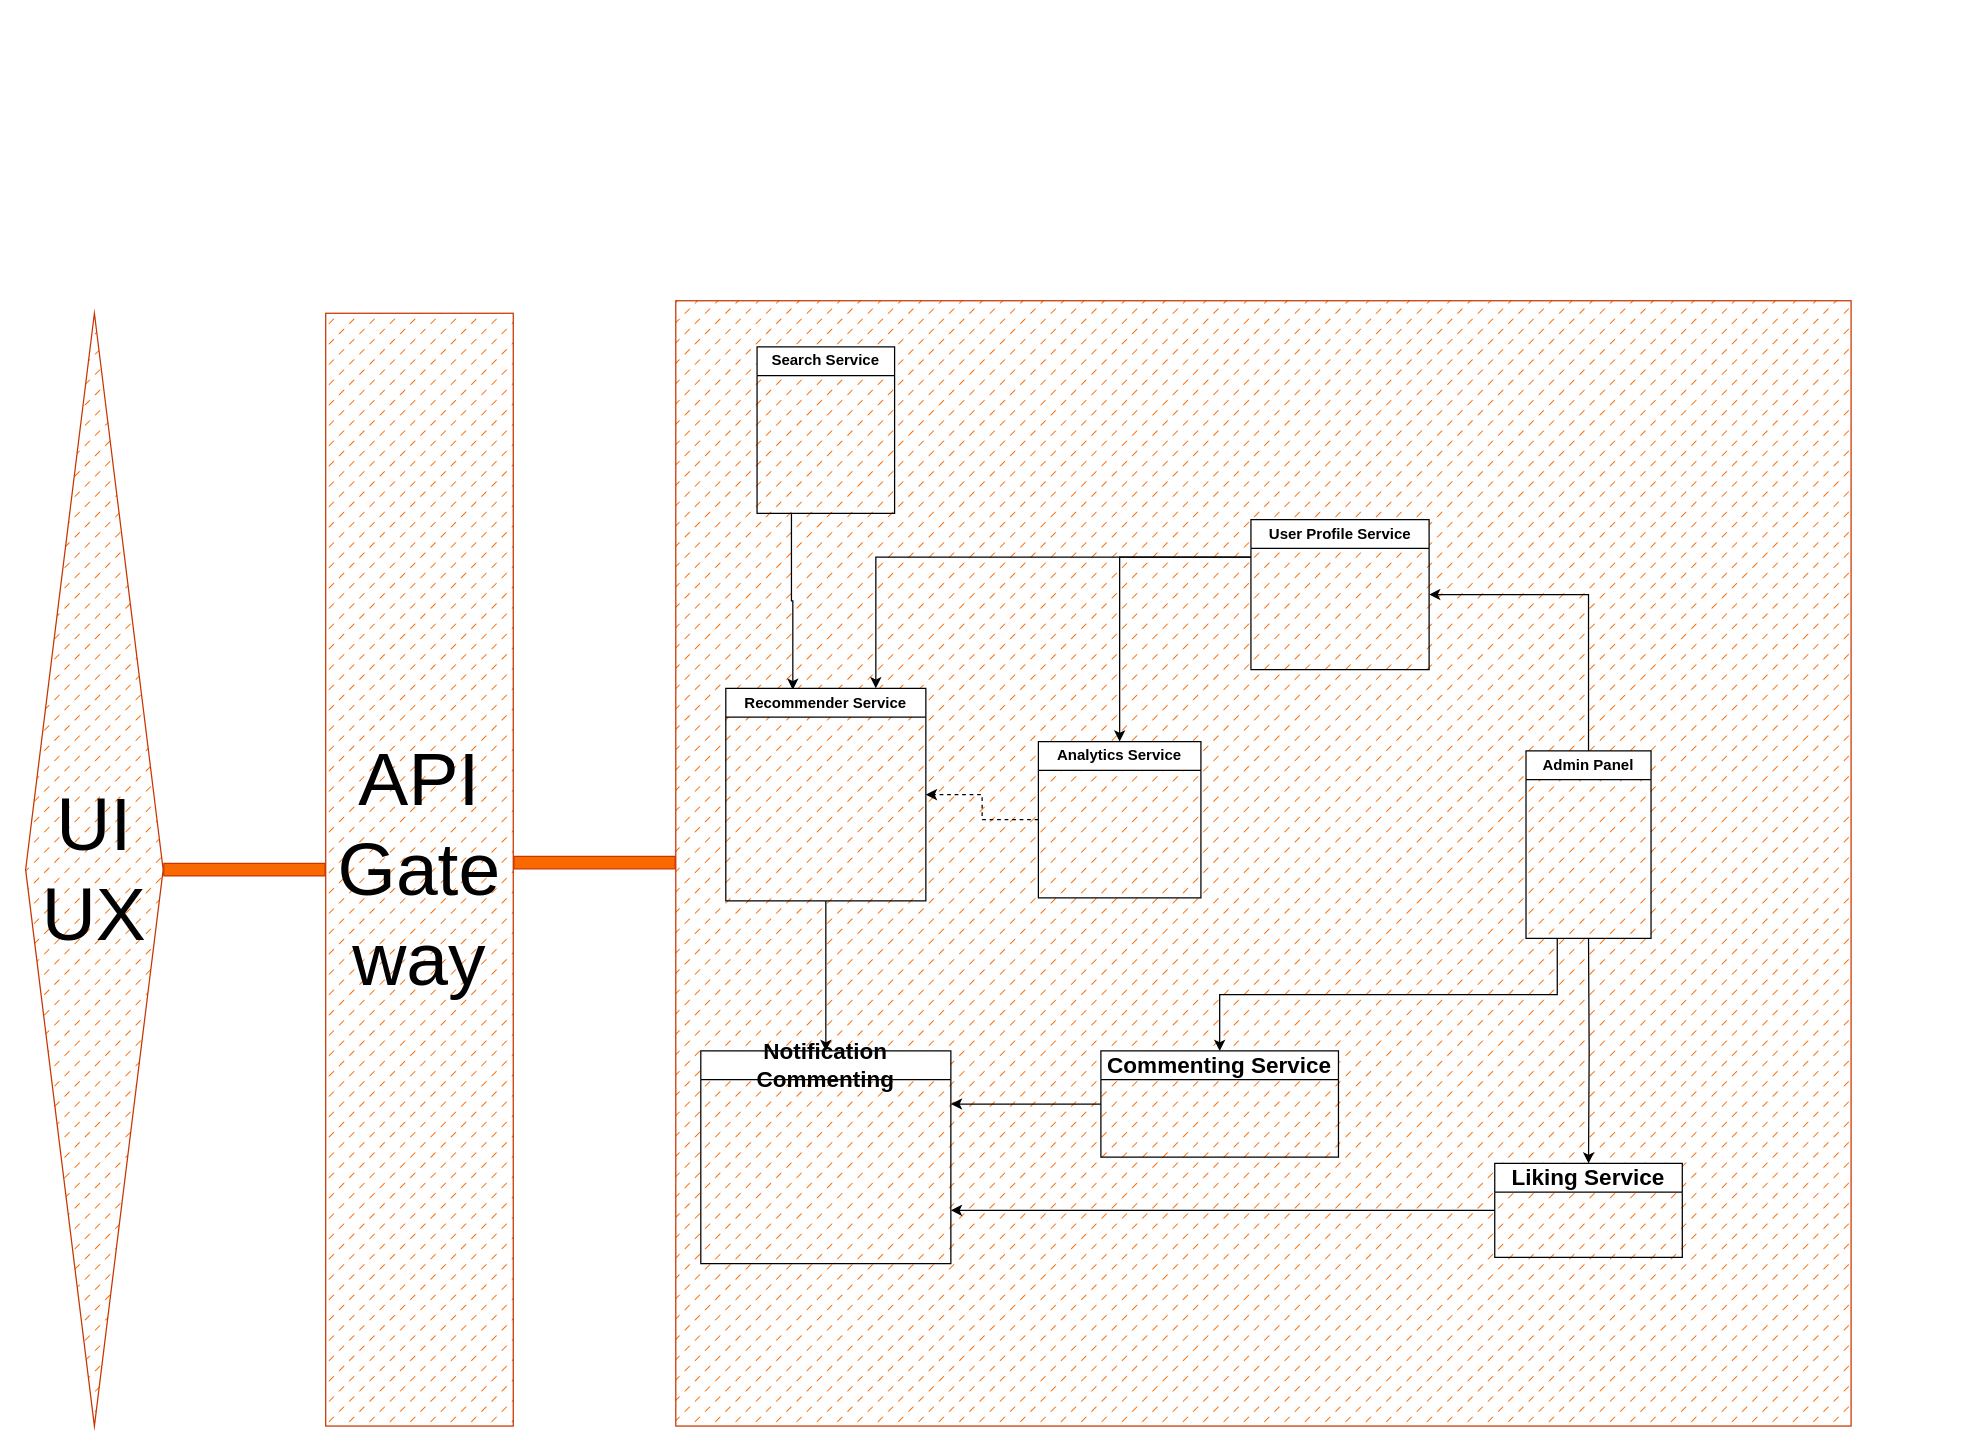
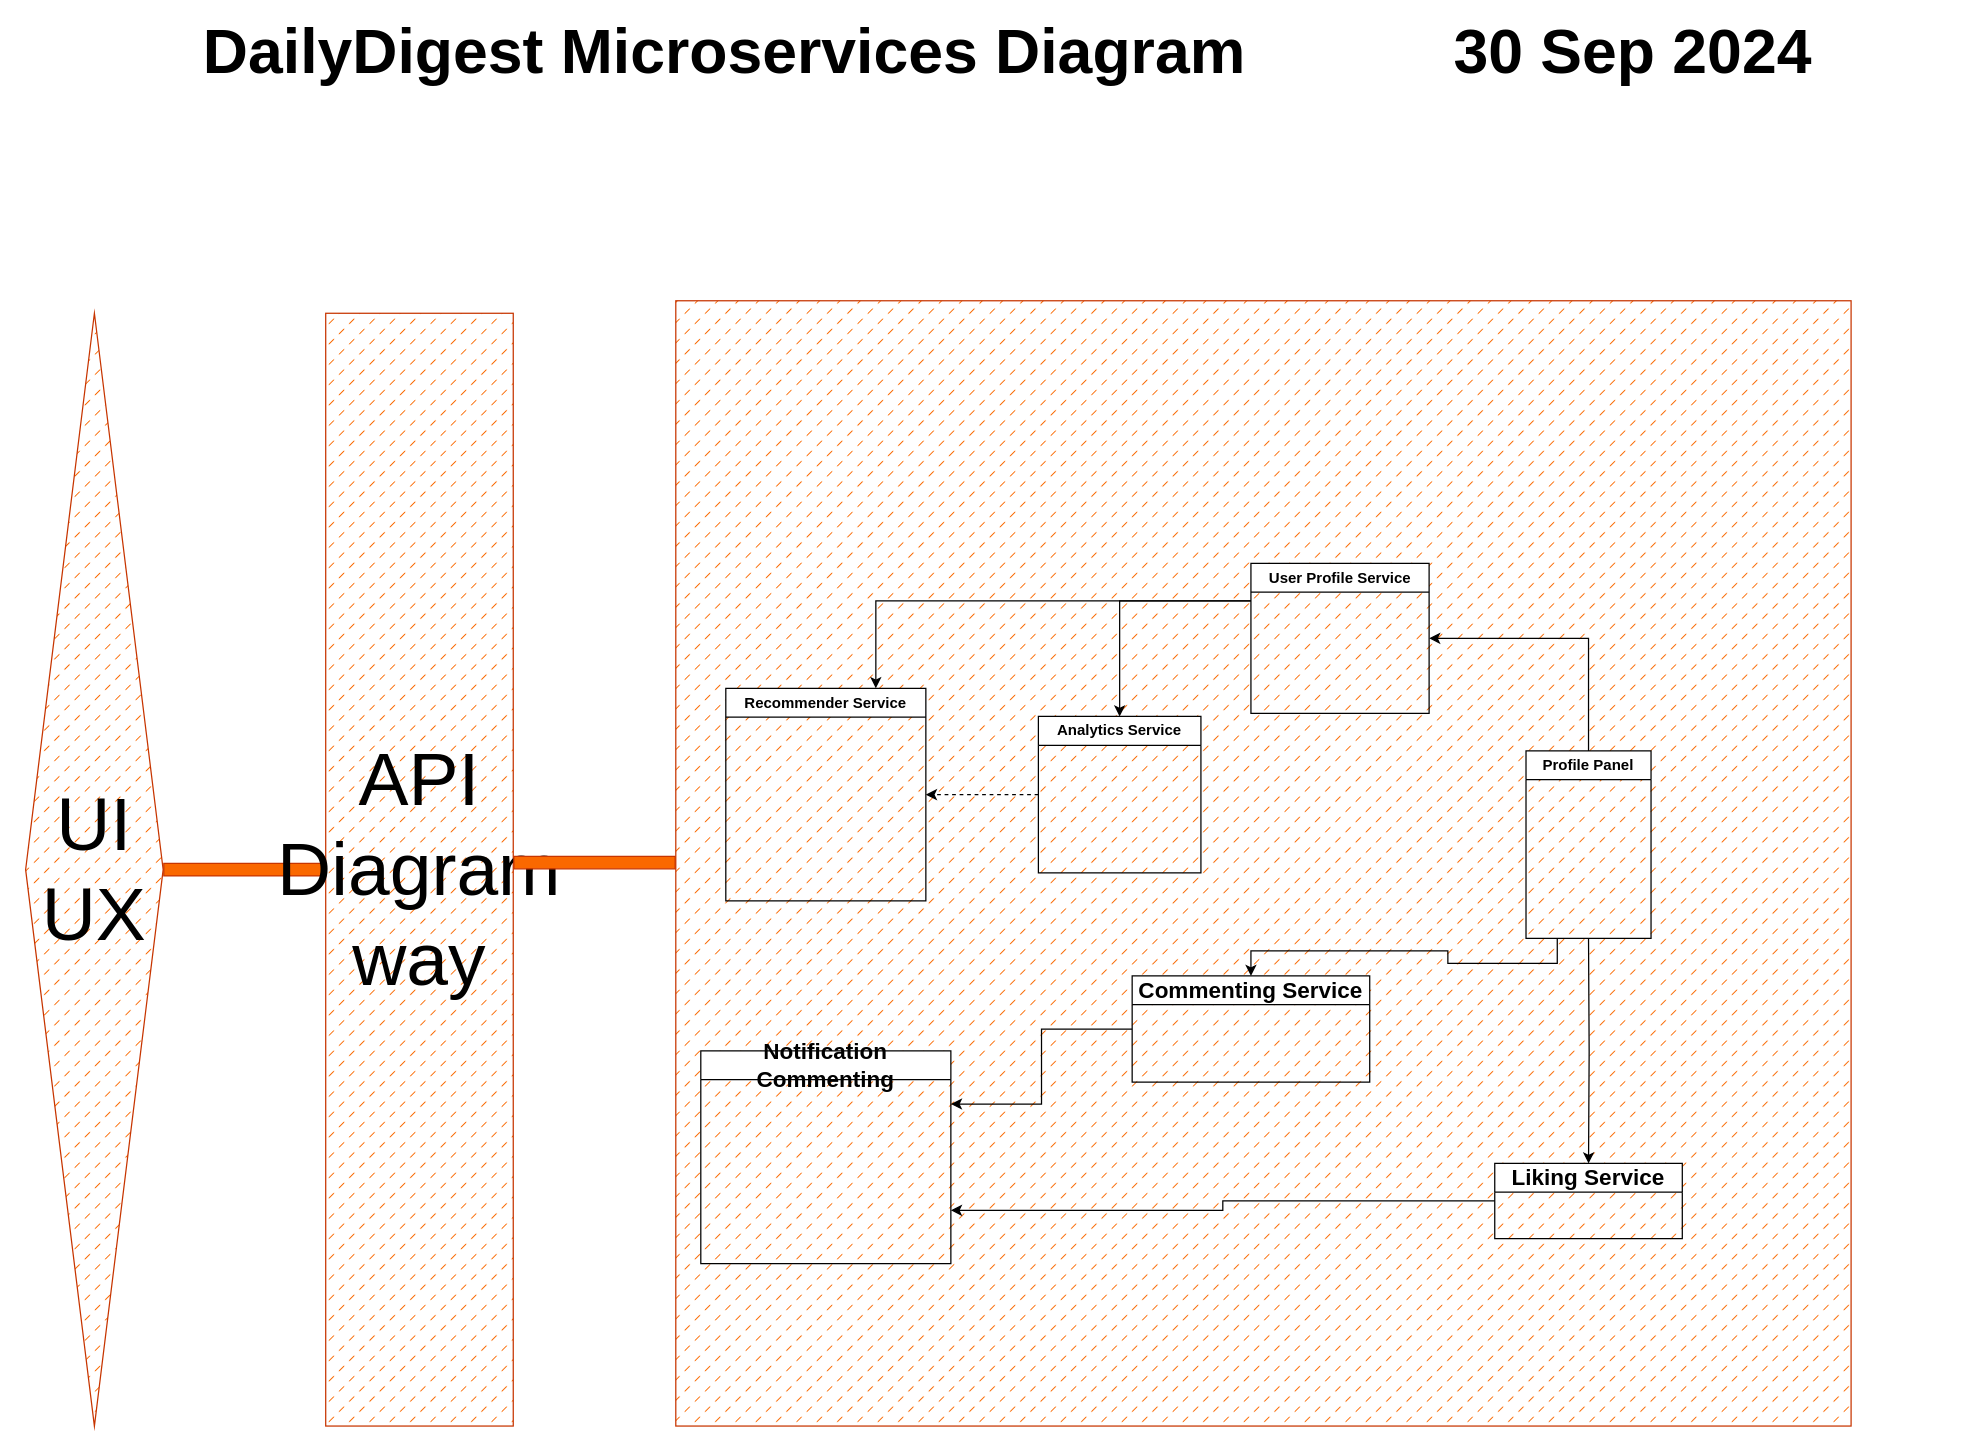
node "DailyDigest Microservices Diagram 30 Sep 2024": added
node "Search Service": removed
node "User Profile Service": moved (1340, 594) -> (1340, 638)
edge "Search Service" -> "Recommender Service": removed
node "Admin Panel": label "Admin Panel" -> "Profile Panel"
node "Analytics Service": moved (1119, 819) -> (1119, 794)
node "API Gate way": label "API Gate way" -> "API Diagram way"
edge "Recommender Service" -> "Notification Commenting": removed
node "Commenting Service": moved (1219, 1104) -> (1251, 1029)
node "Liking Service": size 188x94 -> 188x75
